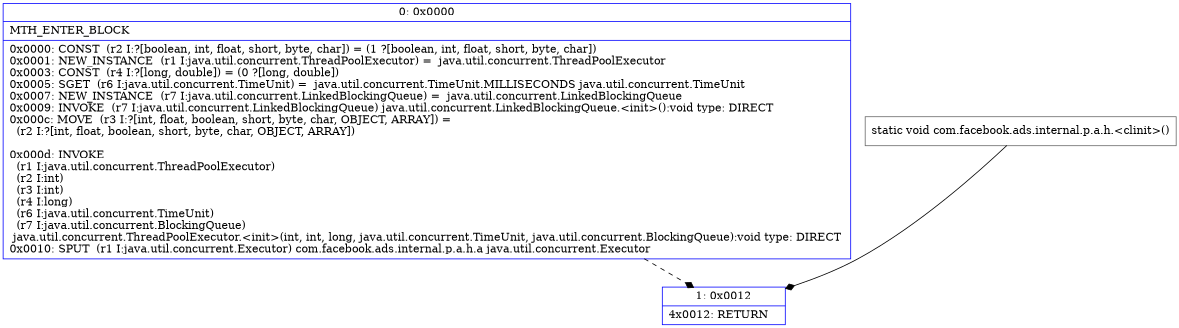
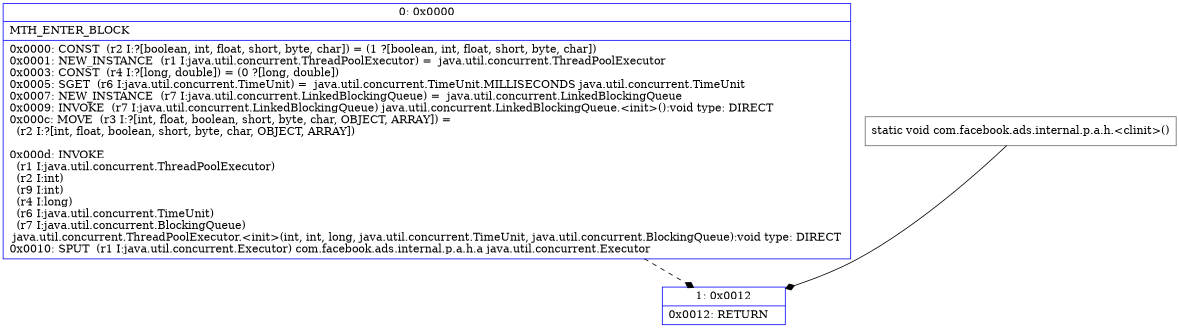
node "0: 0x0000": text "(r3 I:int)" -> "(r9 I:int)"
node "1: 0x0012": text "4x0012: RETURN" -> "0x0012: RETURN"
